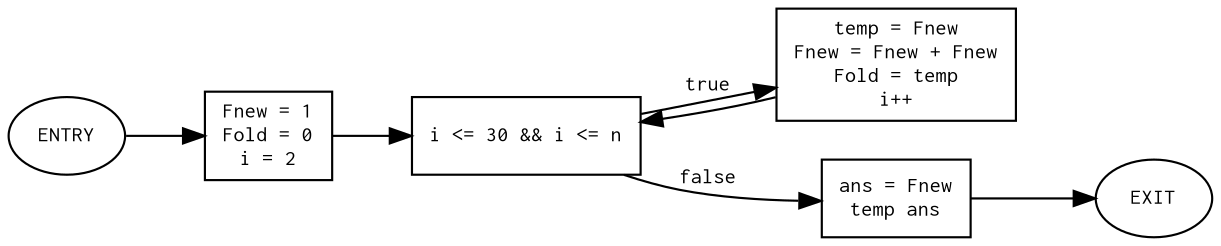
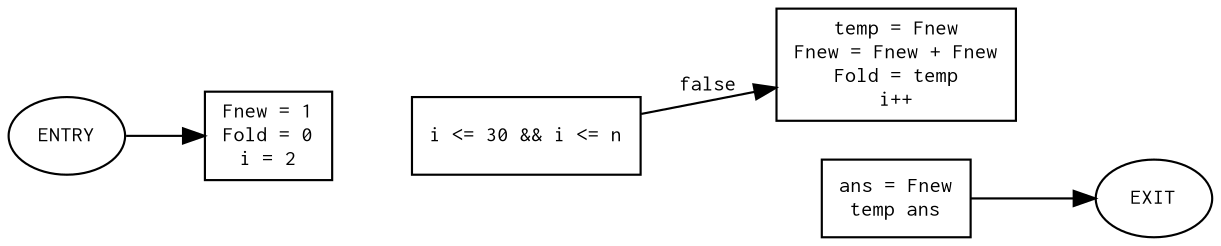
edge "i <= 30 && i <= n" -> "temp = Fnew Fnew = Fnew + Fnew Fold = temp i++": label "true" -> "false"
edge "temp = Fnew Fnew = Fnew + Fnew Fold = temp i++" -> "i <= 30 && i <= n": removed
edge "Fnew = 1 Fold = 0 i = 2" -> "i <= 30 && i <= n": removed
edge "i <= 30 && i <= n" -> "ans = Fnew temp ans": removed, label "false"
